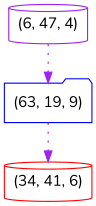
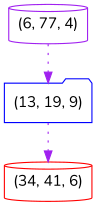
node "(6, 47, 4)": label "(6, 47, 4)" -> "(6, 77, 4)"
node "(63, 19, 9)": label "(63, 19, 9)" -> "(13, 19, 9)"
